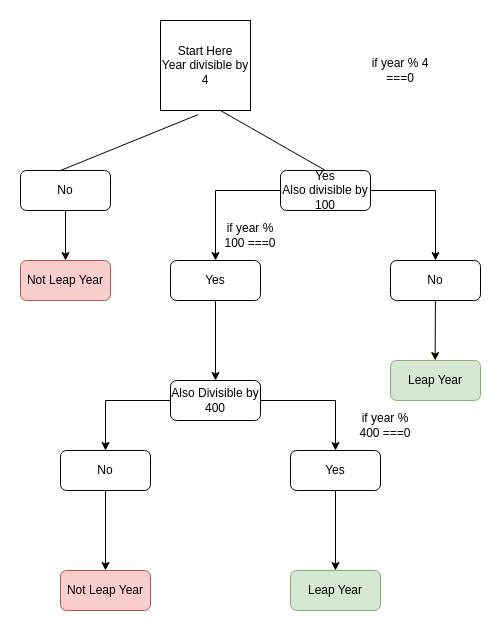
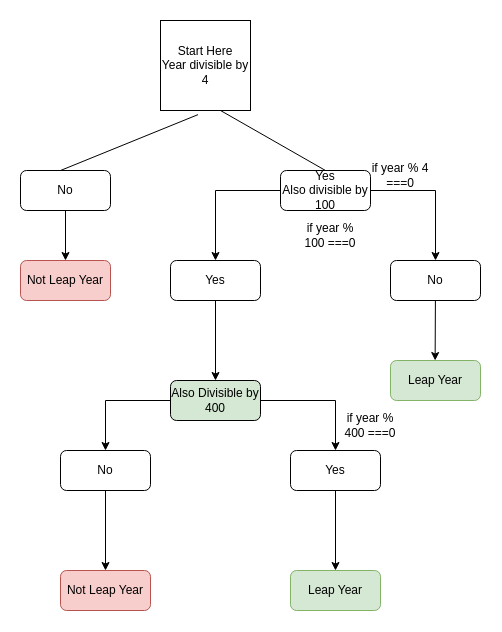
node "if year % 4 ===0": moved (401, 71) -> (401, 176)
node "if year % 100 ===0": moved (251, 236) -> (331, 236)
node "Also Divisible by 400": fillcolor #ffffff -> #d5e8d4
node "if year % 400 ===0": moved (386, 426) -> (371, 426)
